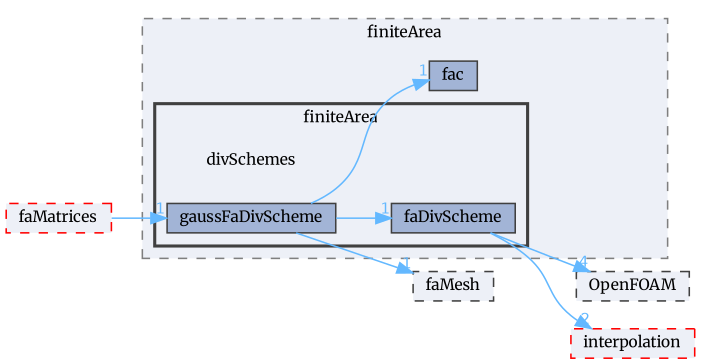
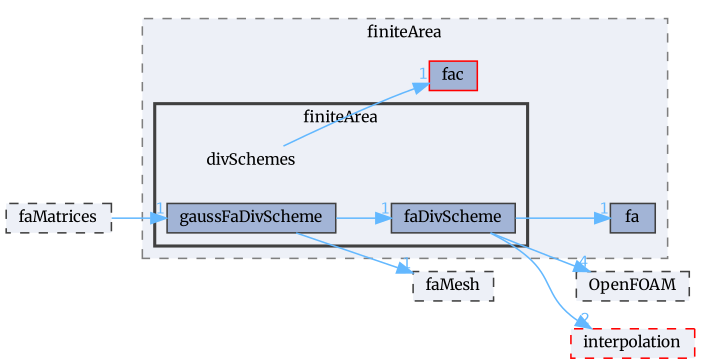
node "fac": color grey25 -> red
edge "gaussFaDivScheme" -> "fac": now "divSchemes" -> "fac"
node "faMatrices": color red -> grey25
node "fa": added
